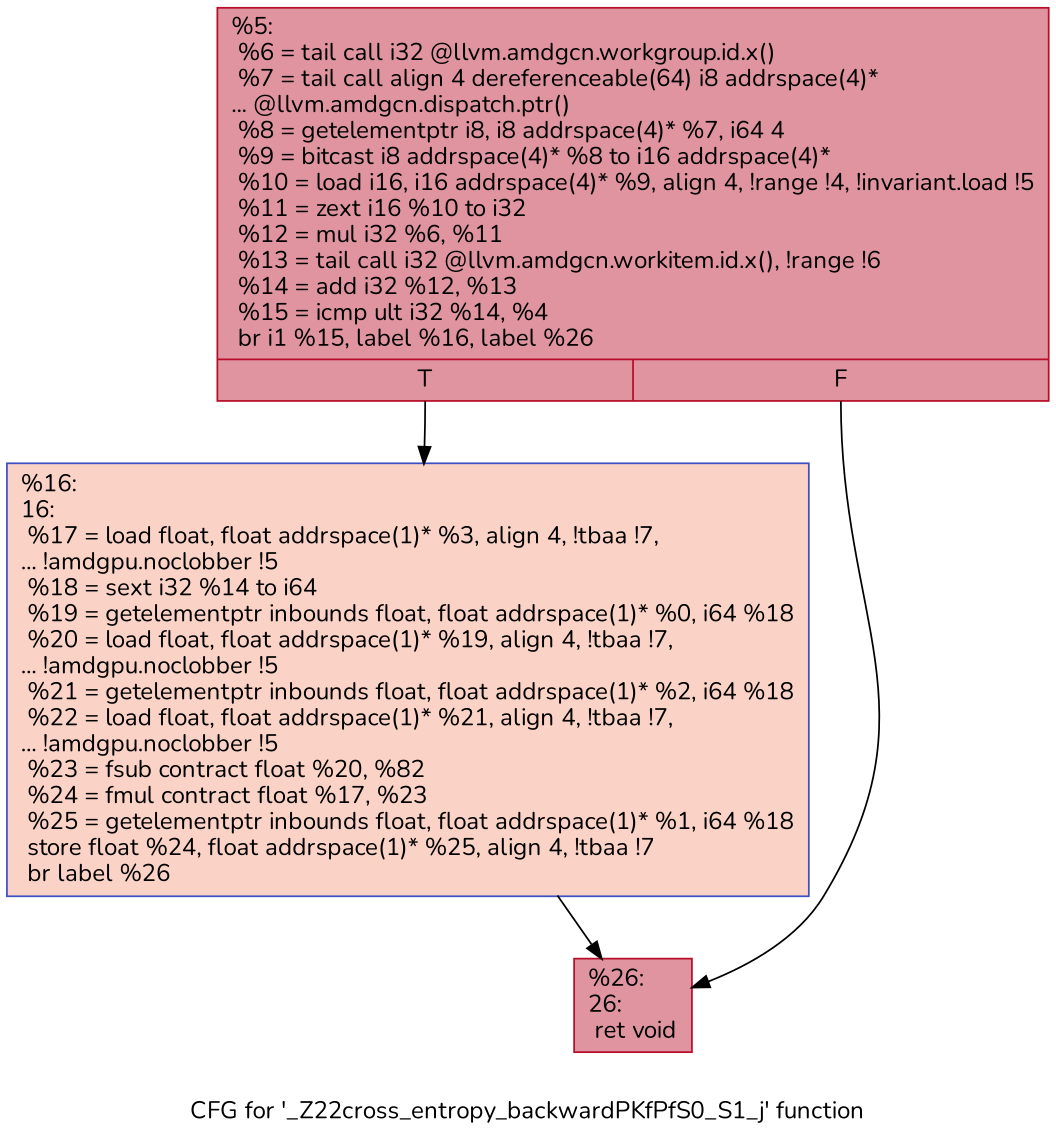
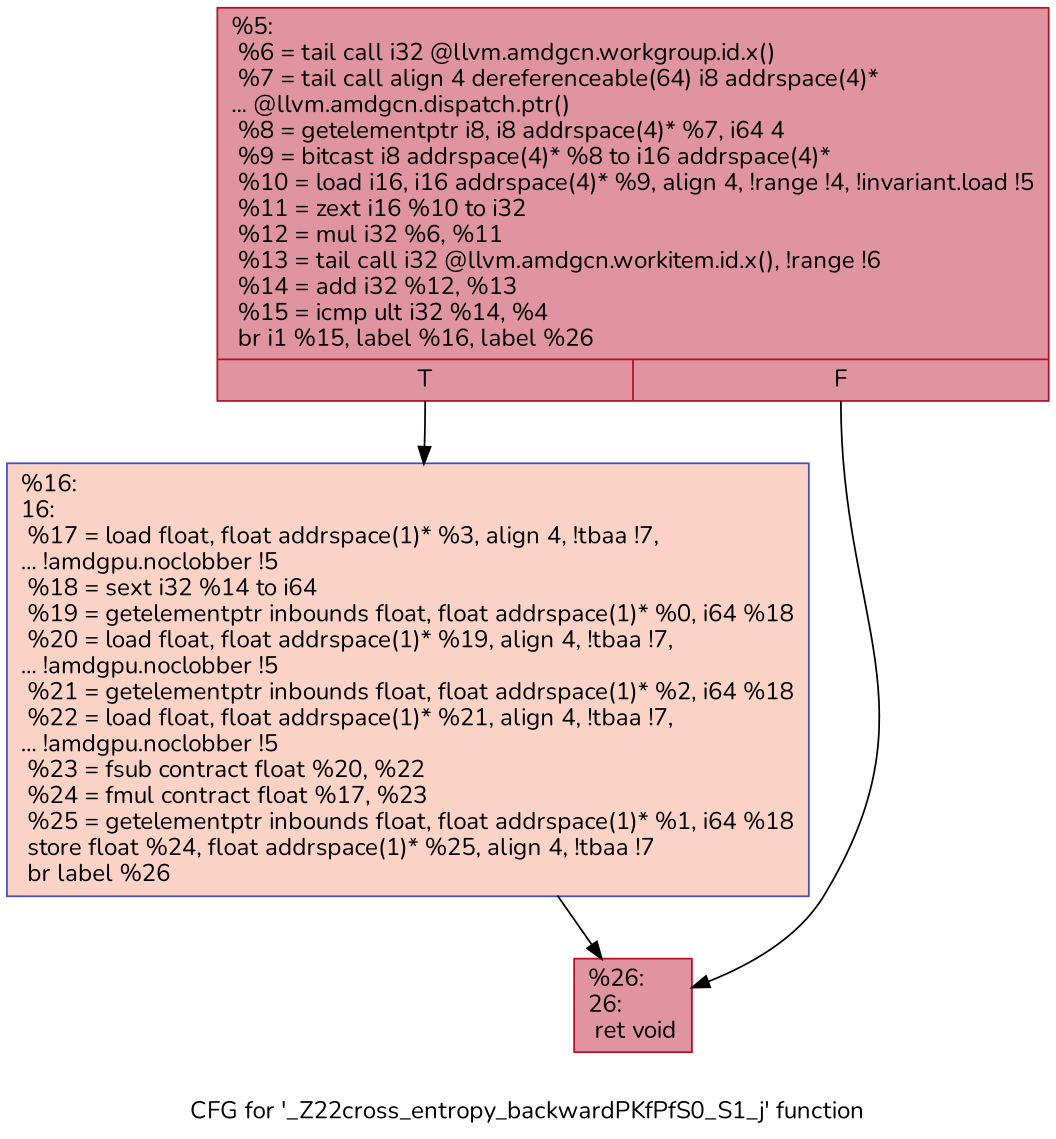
node "%16:": text "%23 = fsub contract float %20, %82" -> "%23 = fsub contract float %20, %22"
